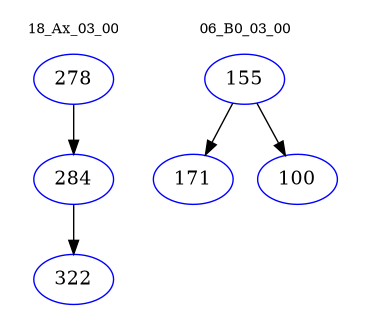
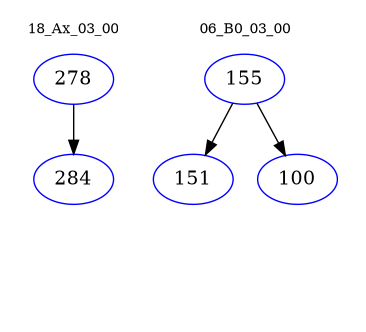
node "171": label "171" -> "151"
node "322": removed
